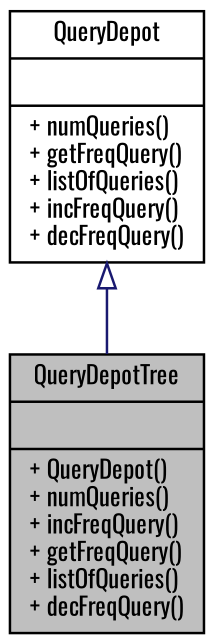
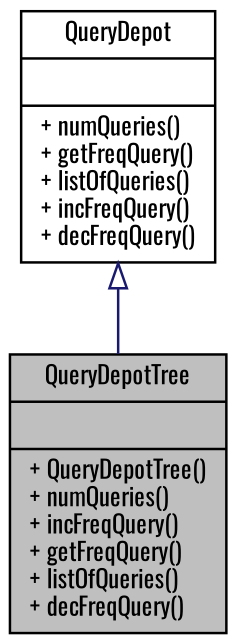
node "QueryDepotTree": text "+ QueryDepot()" -> "+ QueryDepotTree()"
